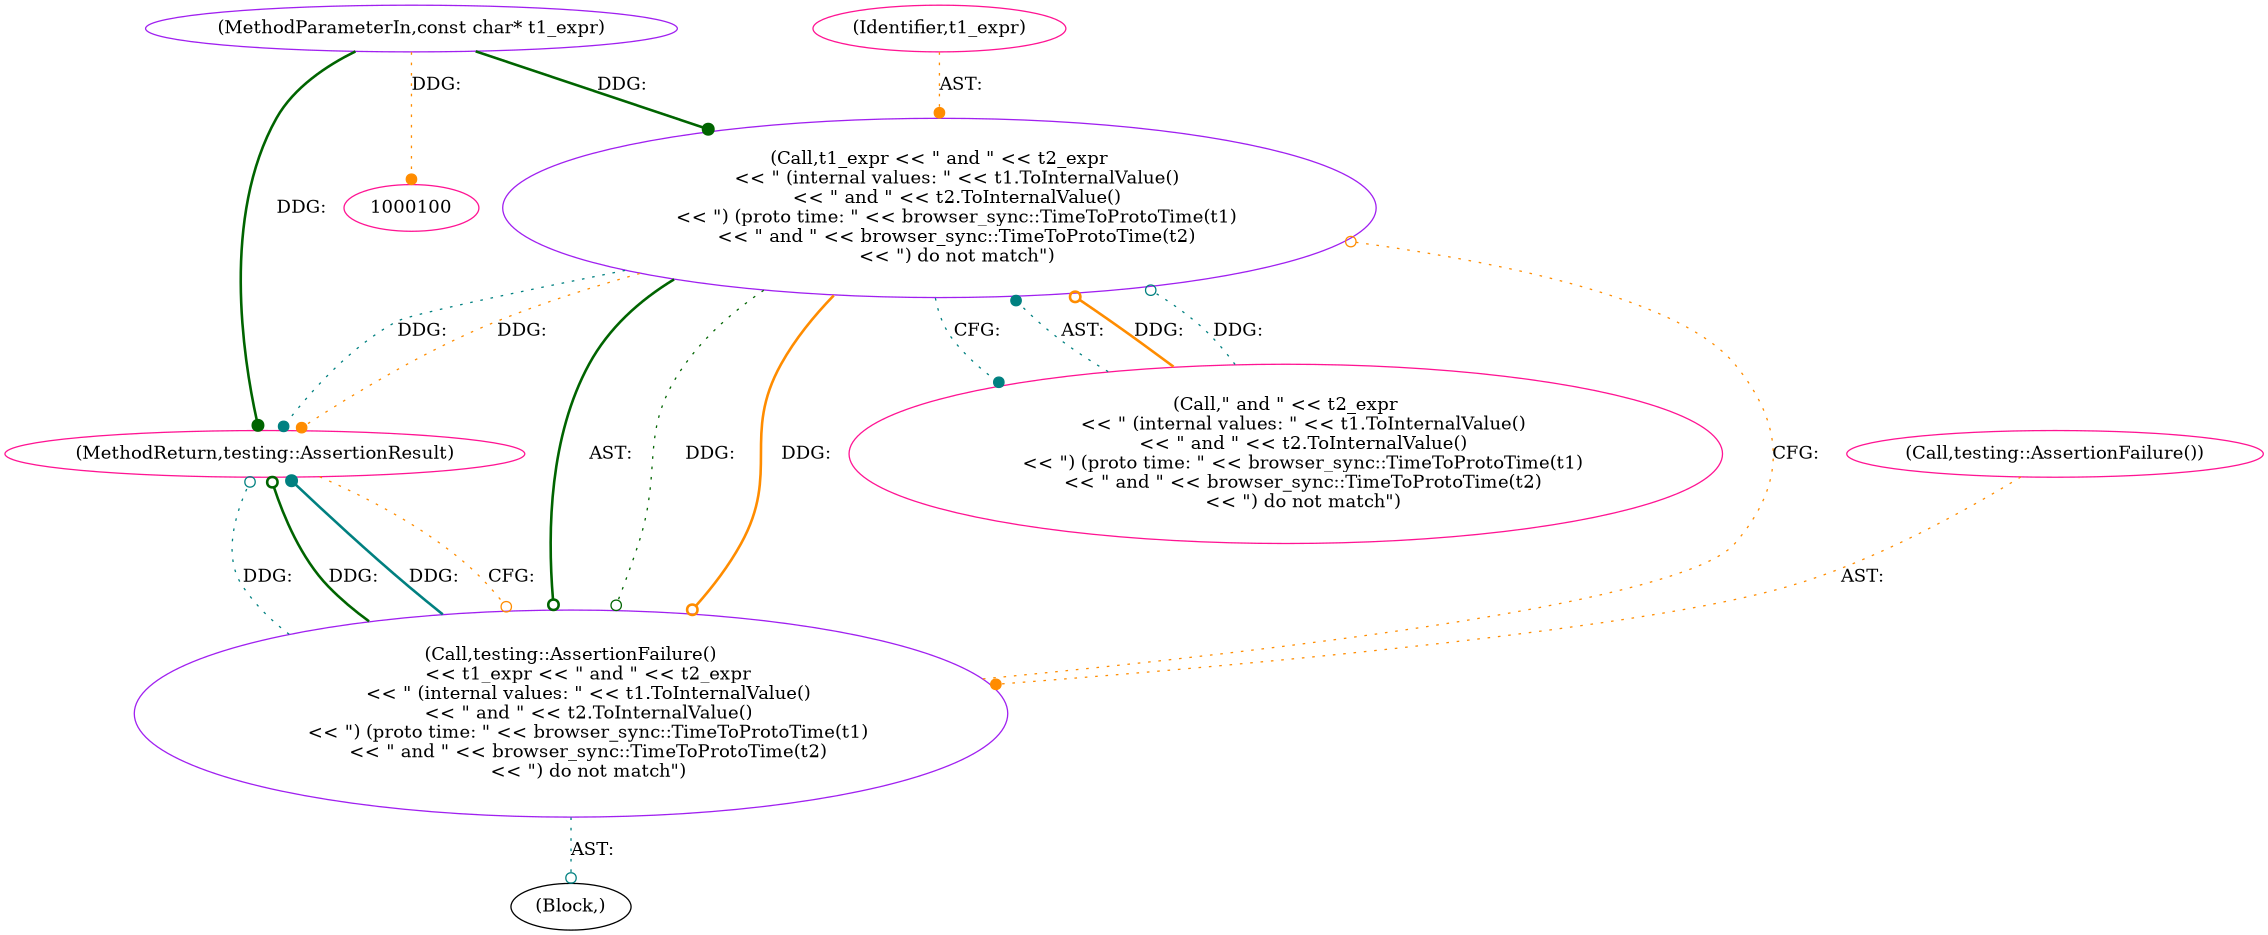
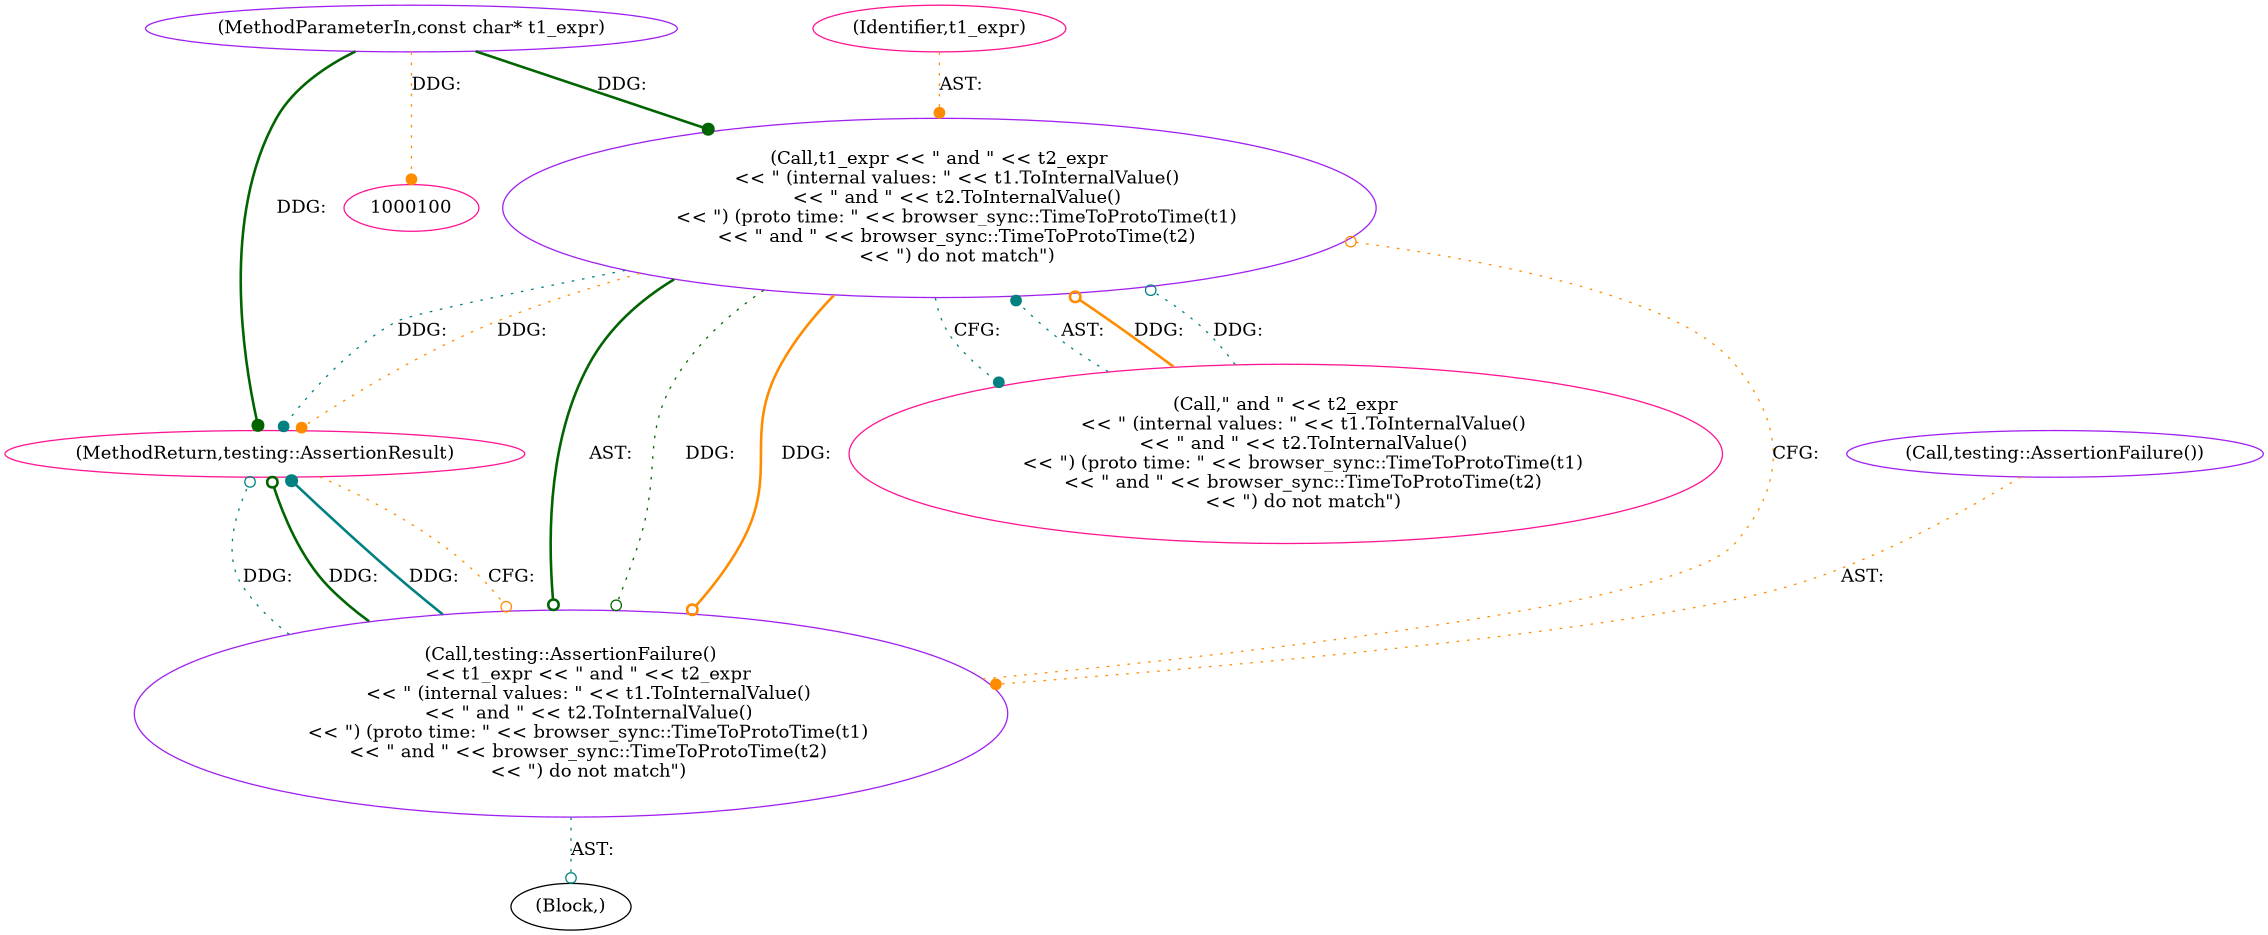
node "(Call,testing::AssertionFailure())": color deeppink -> purple
